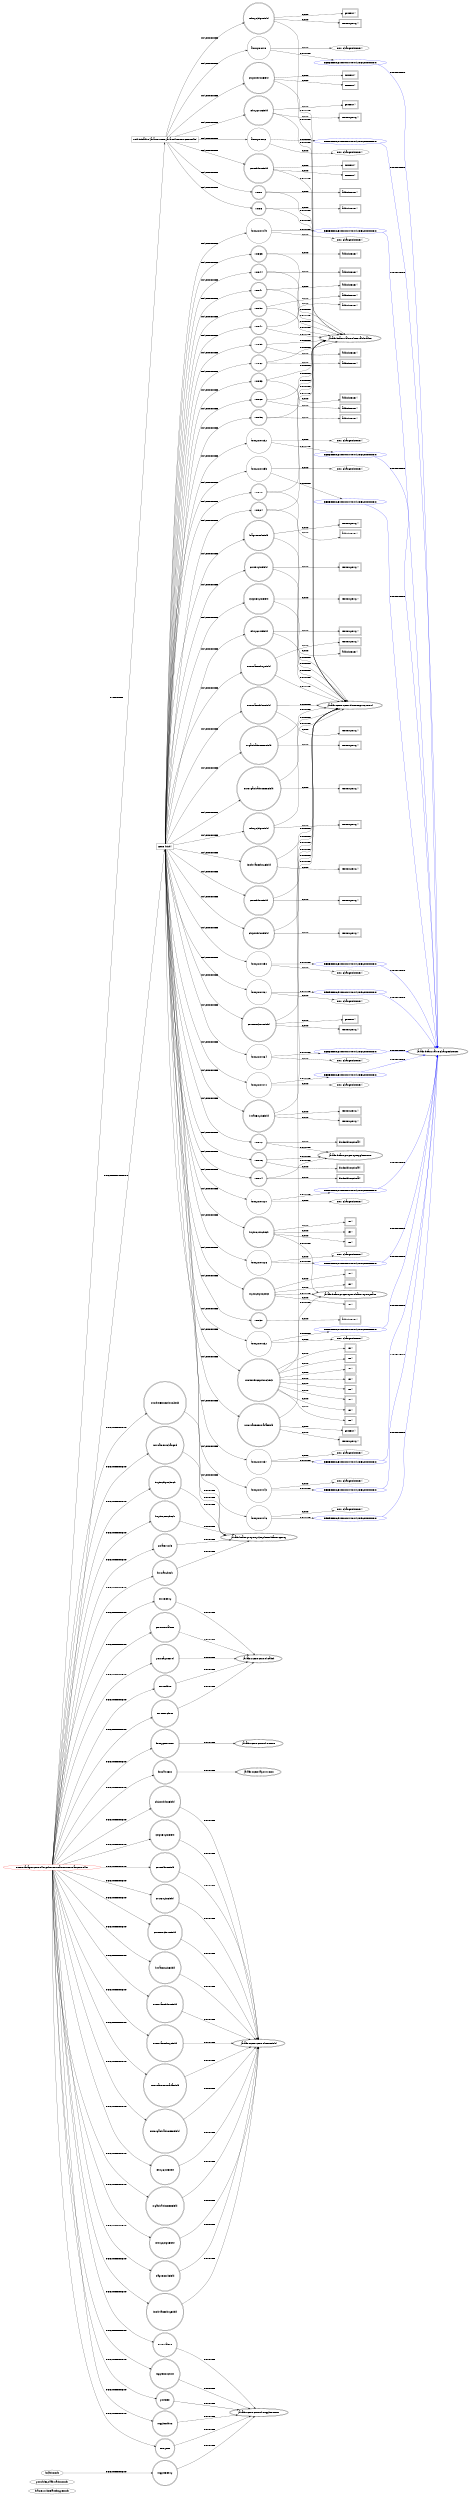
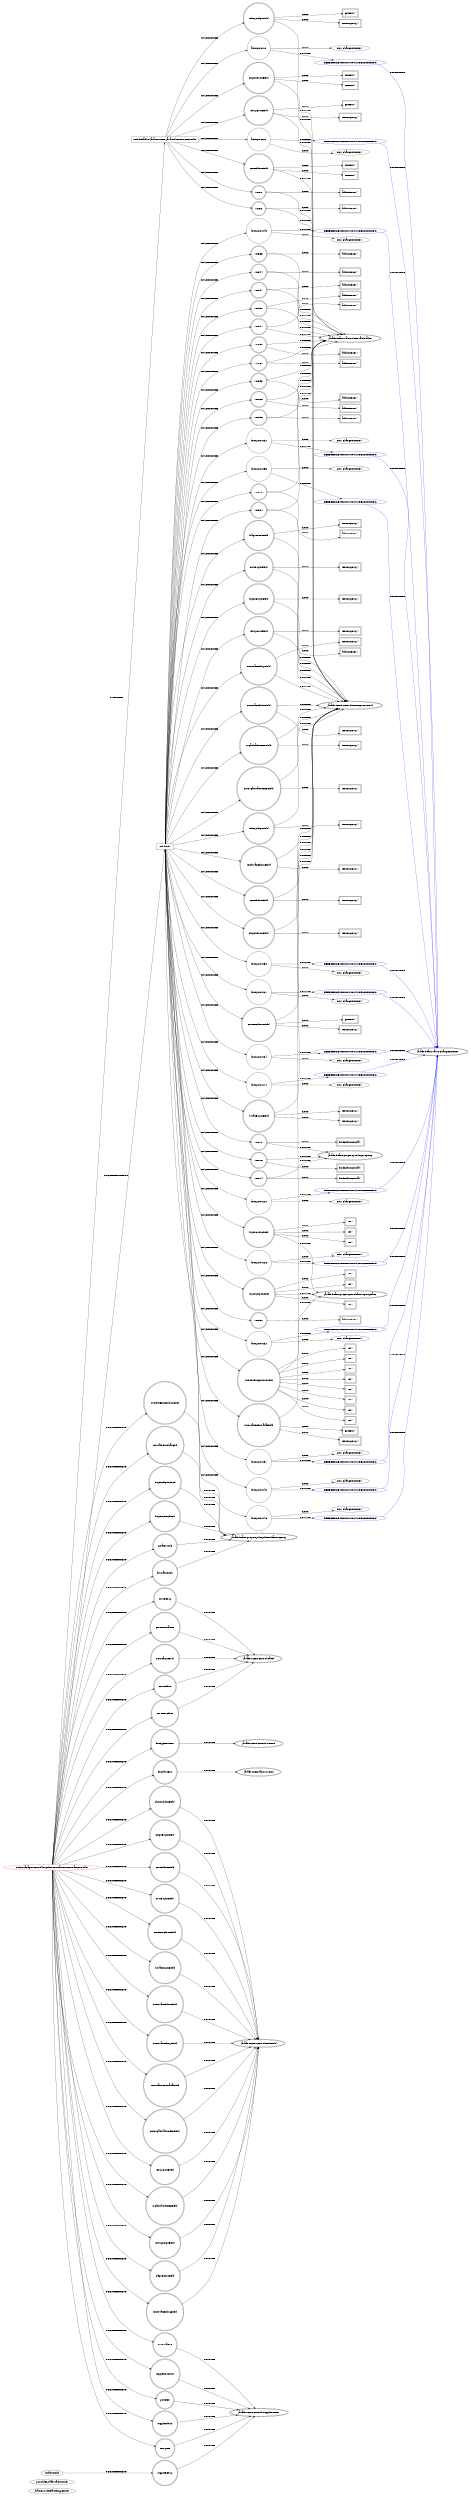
node "scene bind()": label "scene bind()" -> "void bind()"
node "javafx.beans.property.ToggleButton": label "javafx.beans.property.ToggleButton" -> "javafx.beans.property.StringProperty"
